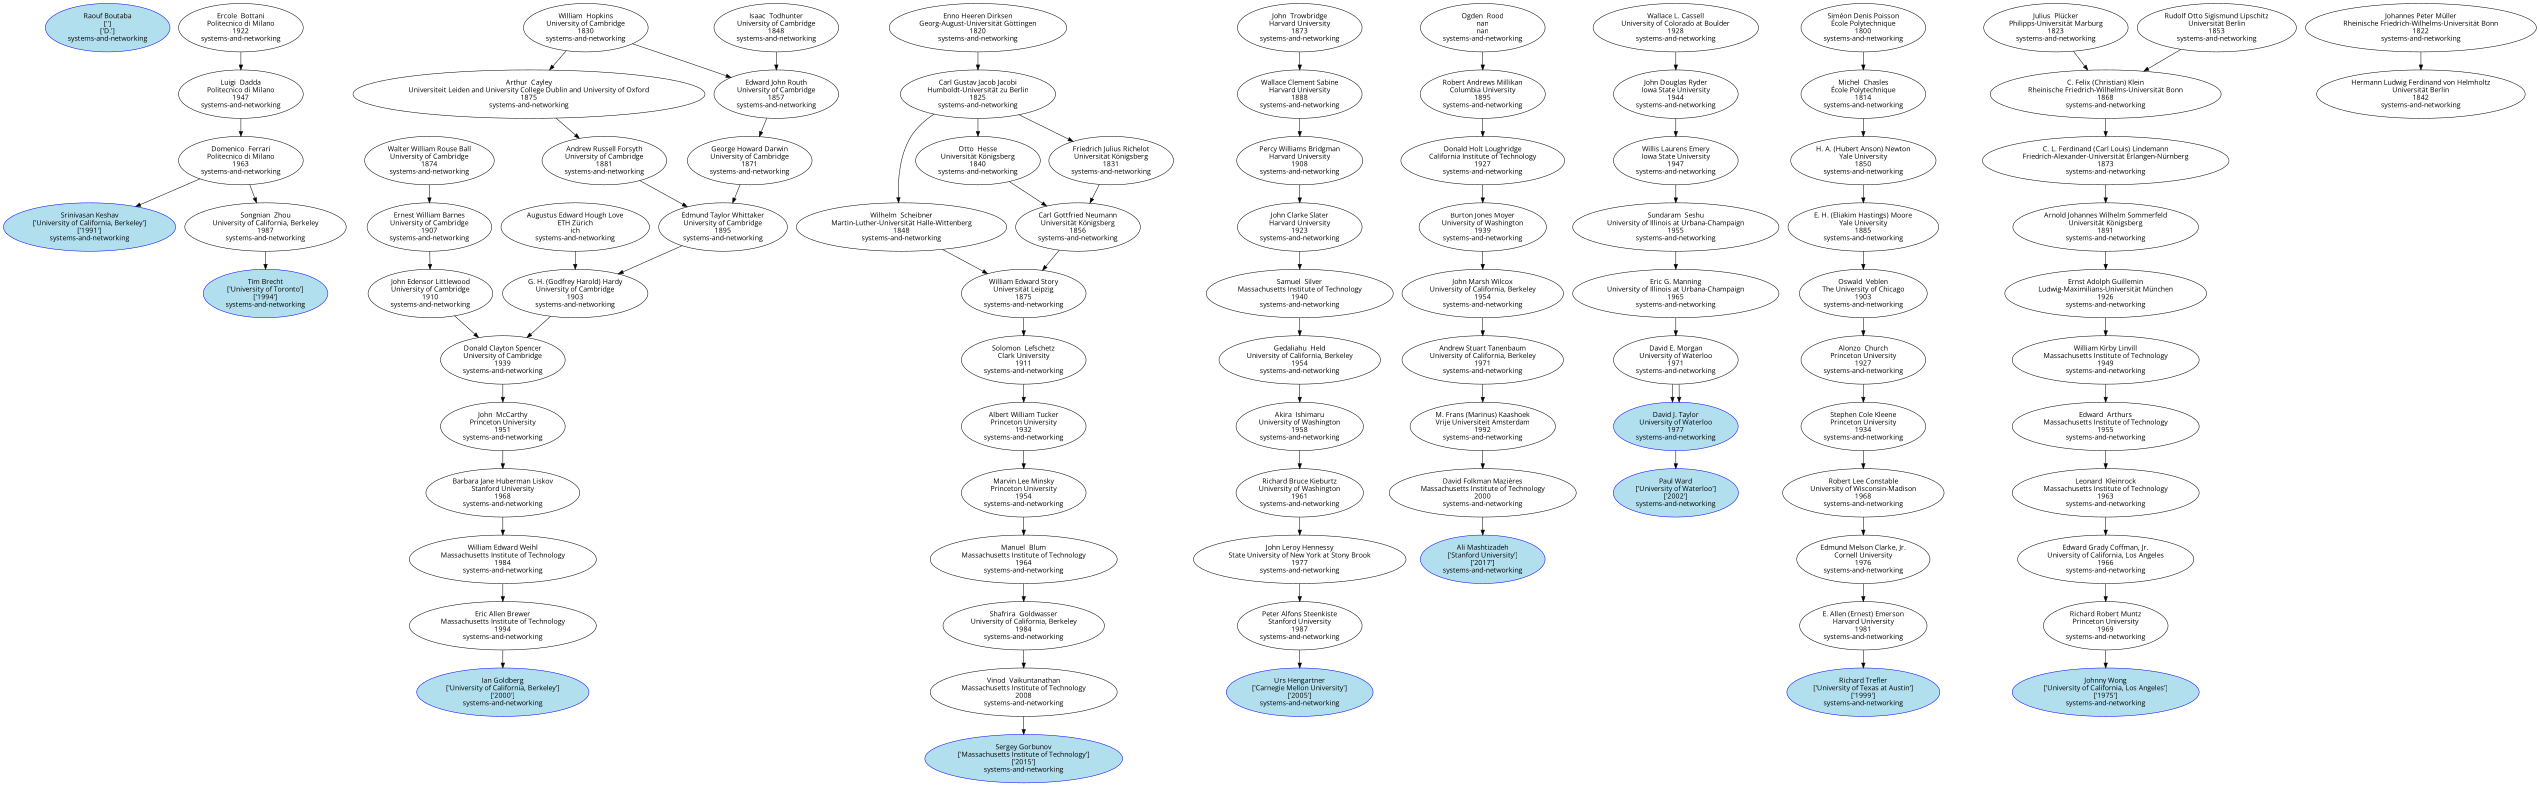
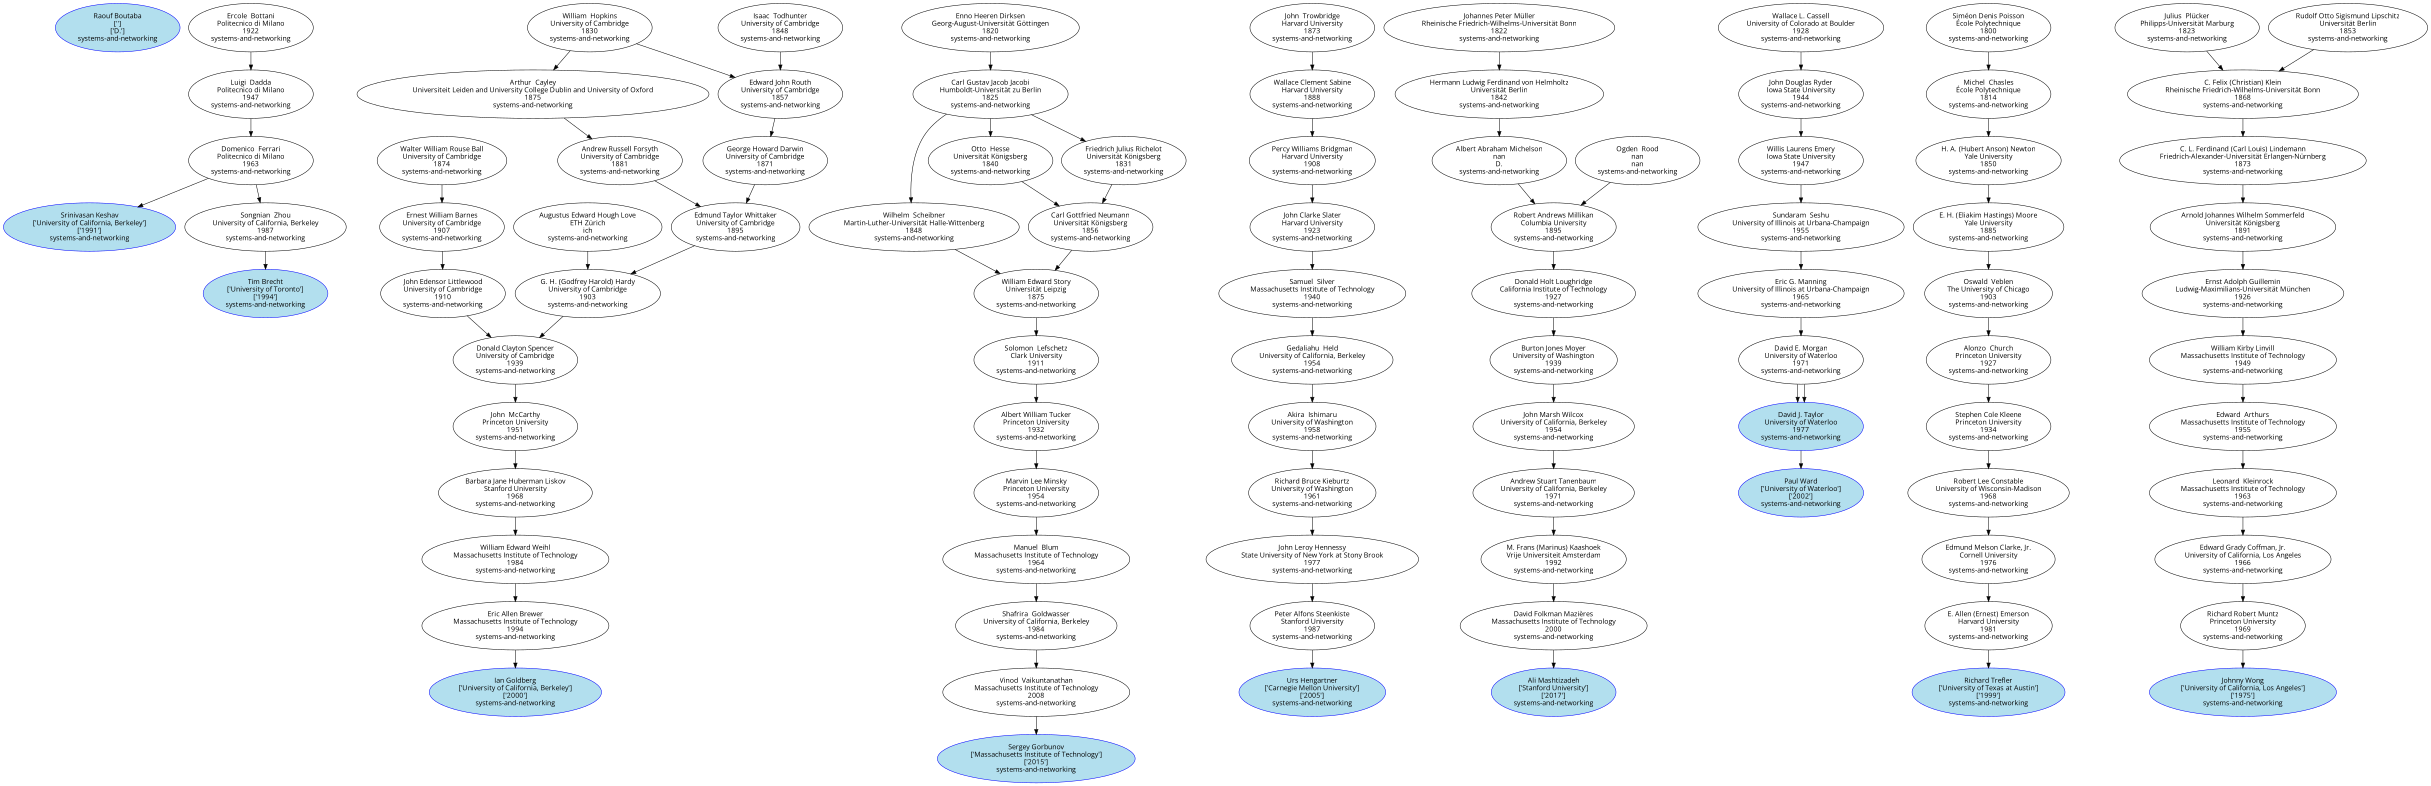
node "Albert Abraham Michelson nan D. systems-and-networking": added
